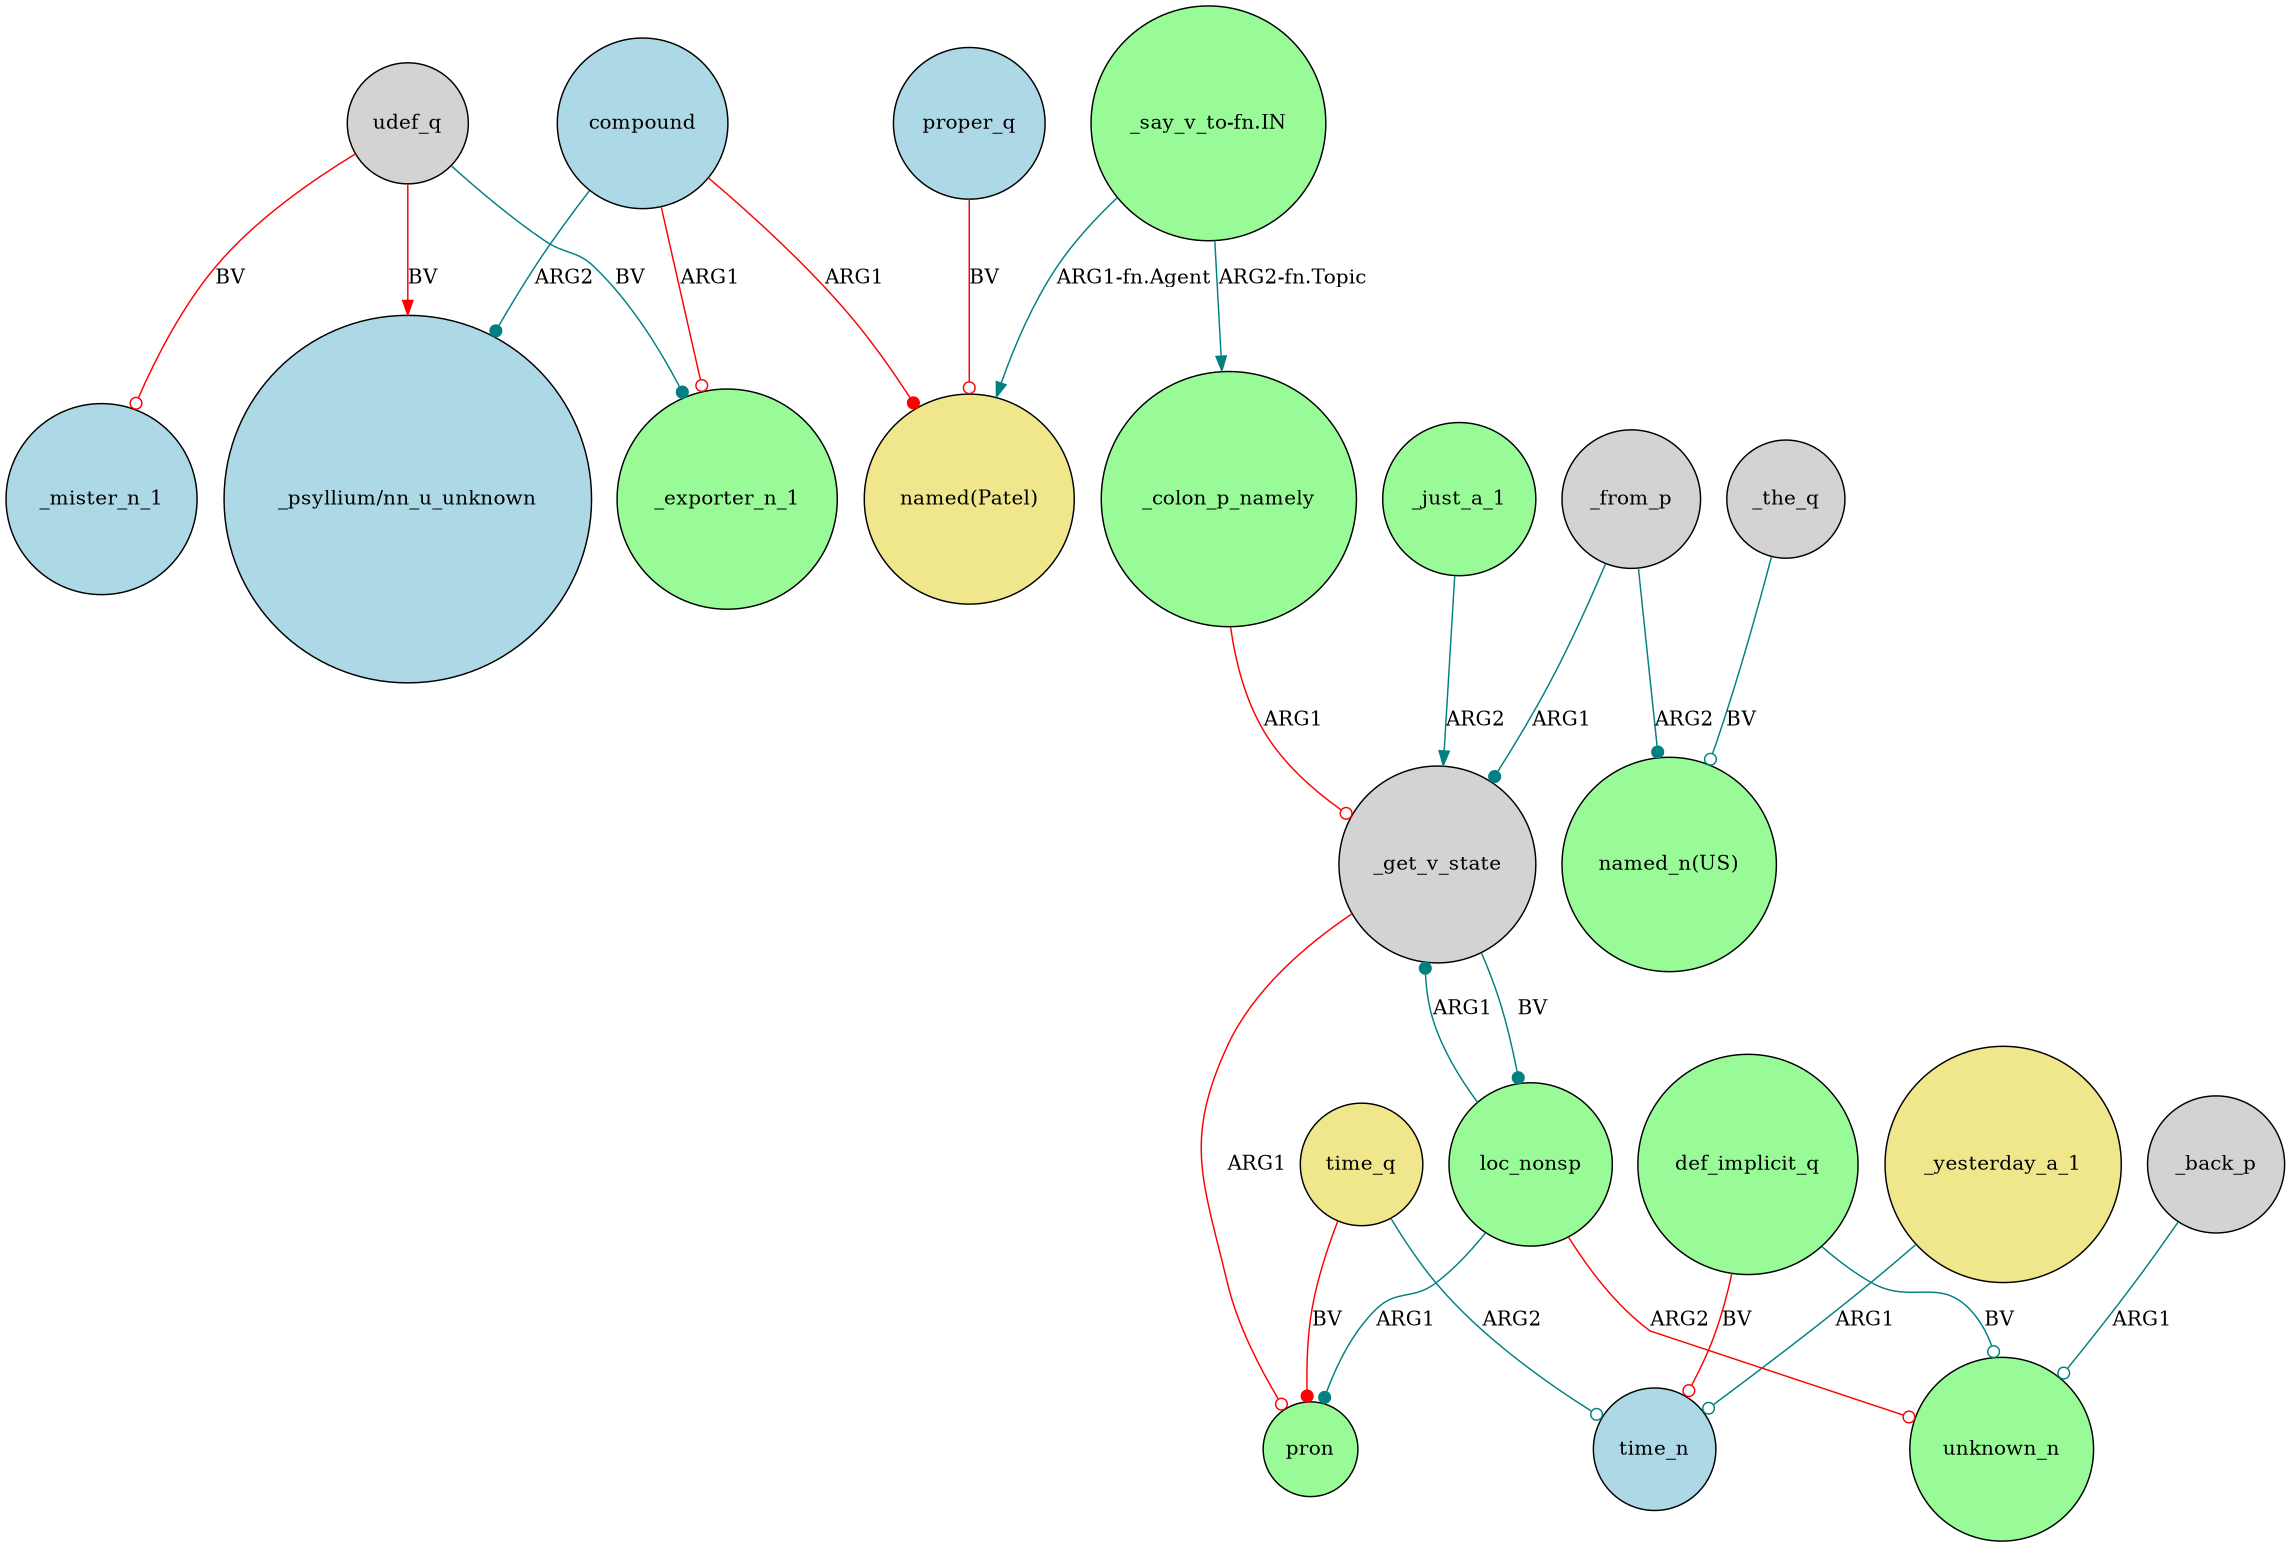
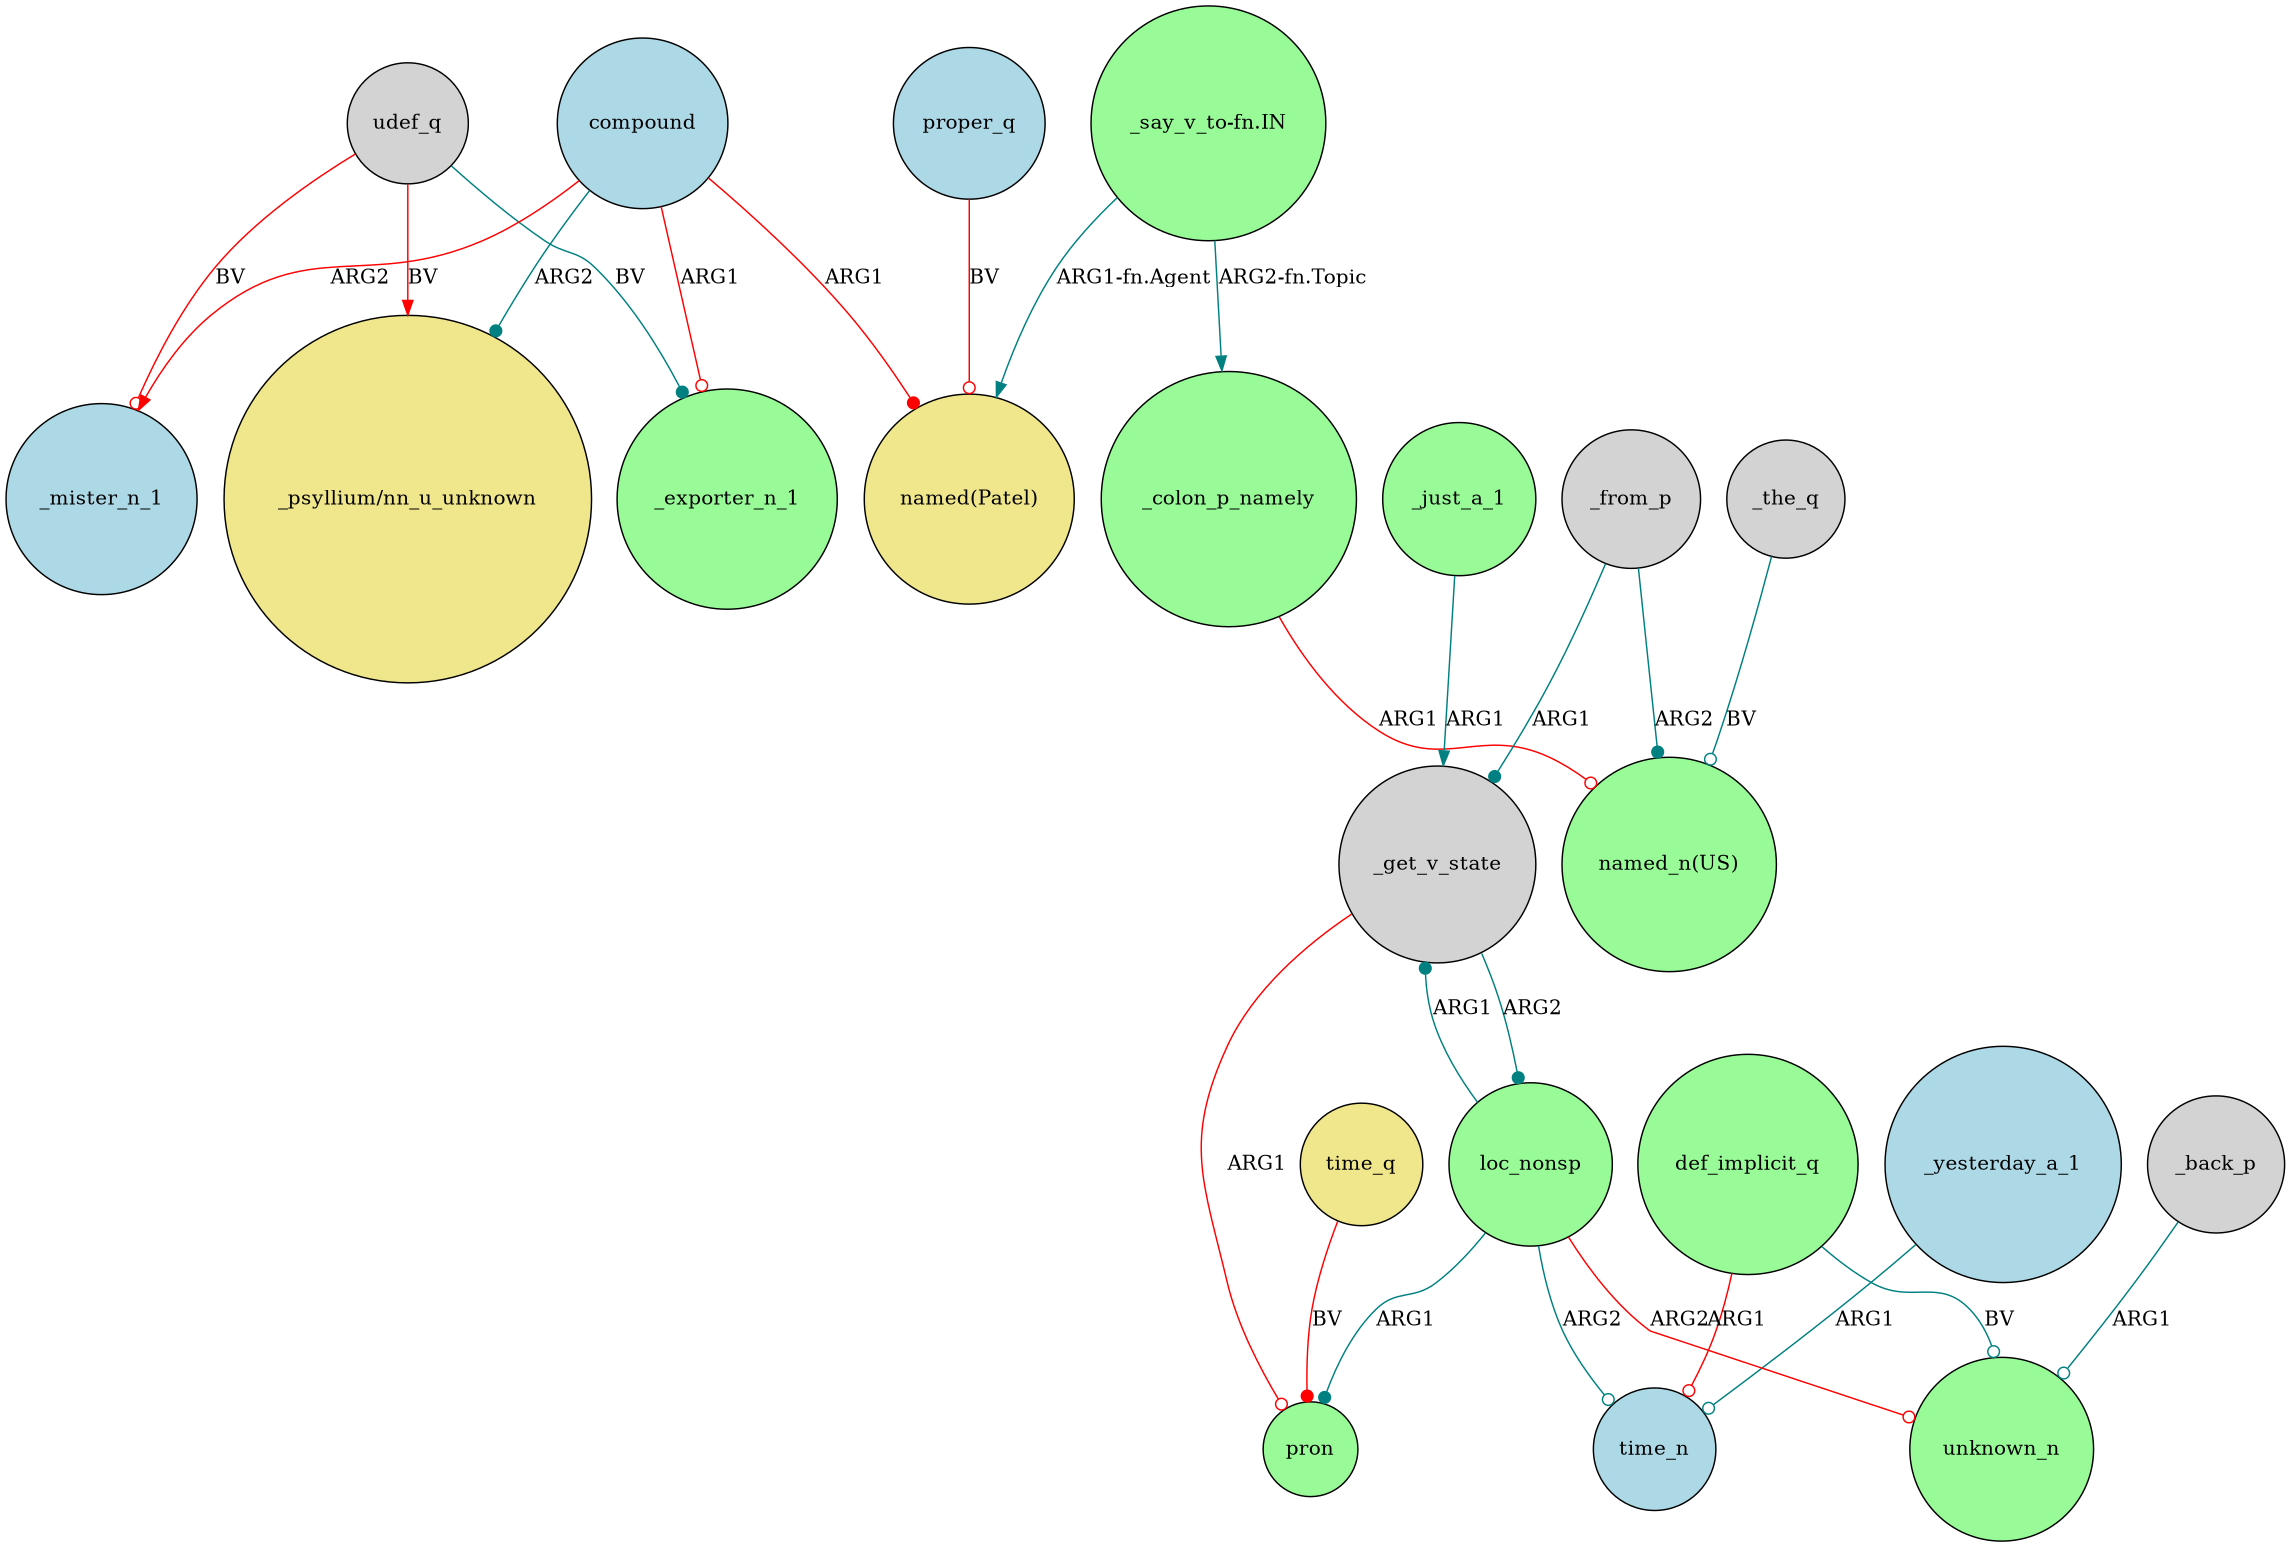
edge "compound" -> "_mister_n_1": added, label "ARG2"
node "_psyllium/nn_u_unknown": fillcolor lightblue -> khaki
edge "_just_a_1" -> "_get_v_state": label "ARG2" -> "ARG1"
edge "_colon_p_namely" -> "_get_v_state": now "_colon_p_namely" -> "named_n(US)"
edge "_get_v_state" -> "loc_nonsp": label "BV" -> "ARG2"
node "_yesterday_a_1": fillcolor khaki -> lightblue
edge "def_implicit_q" -> "time_n": label "BV" -> "ARG1"
edge "time_q" -> "time_n": now "loc_nonsp" -> "time_n"
